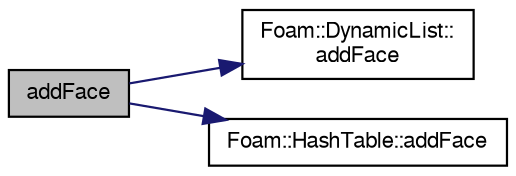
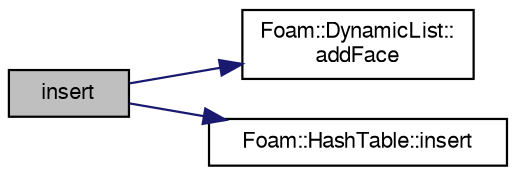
node "addFace": label "addFace" -> "insert"
node "Foam::HashTable::addFace": label "Foam::HashTable::addFace" -> "Foam::HashTable::insert"
